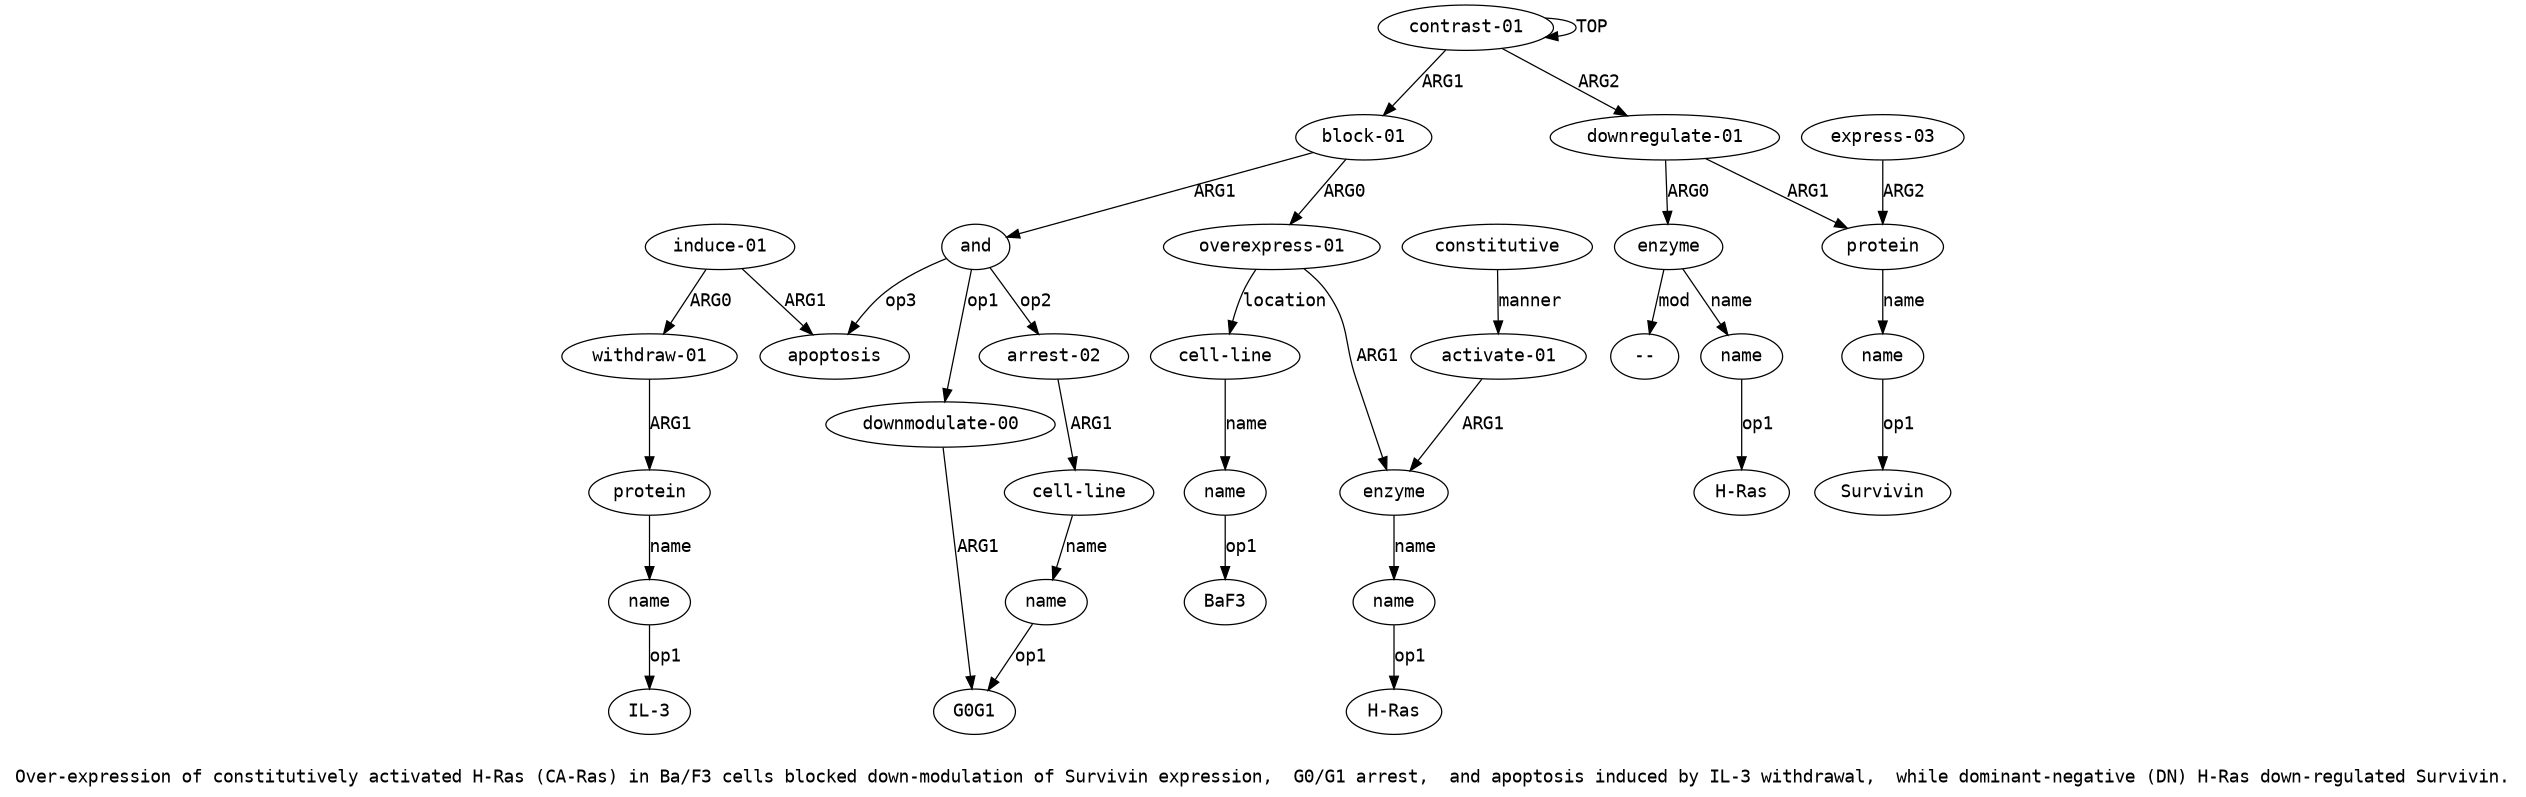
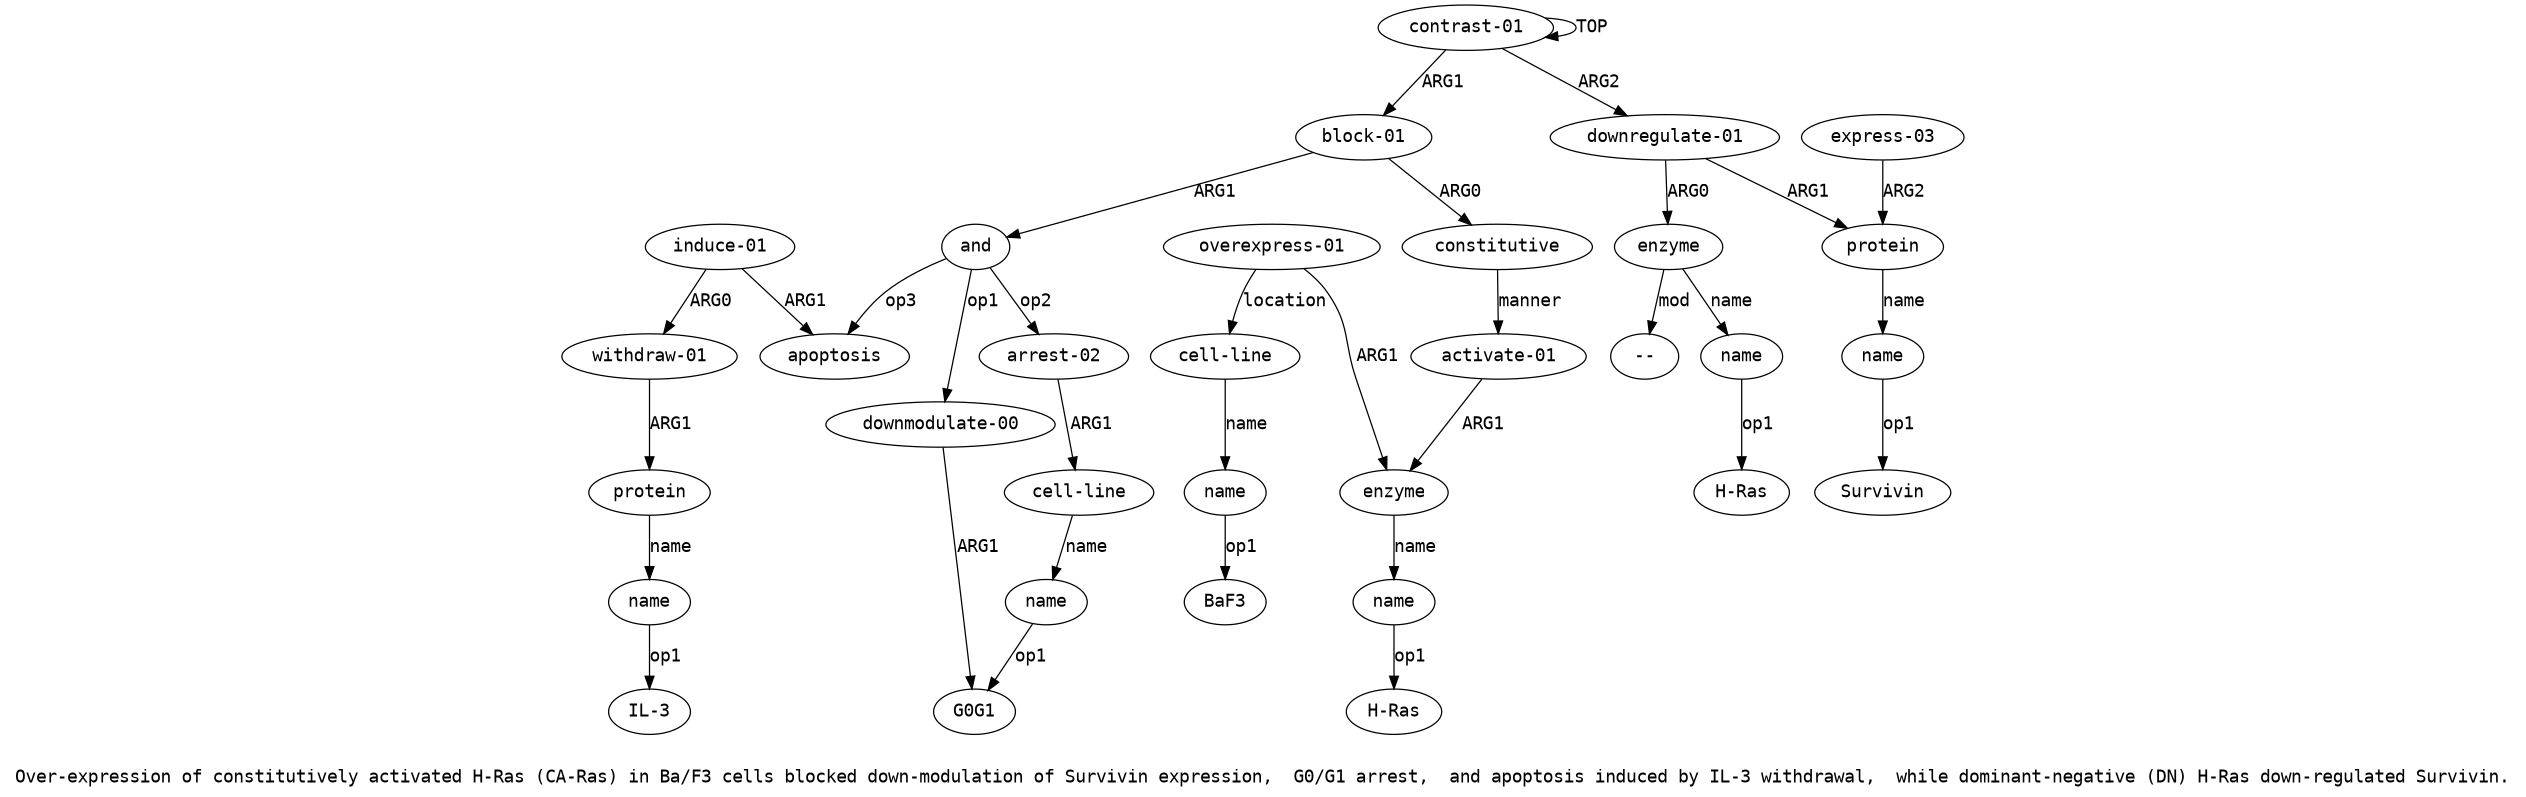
edge "block-01" -> "overexpress-01": now "block-01" -> "constitutive"
